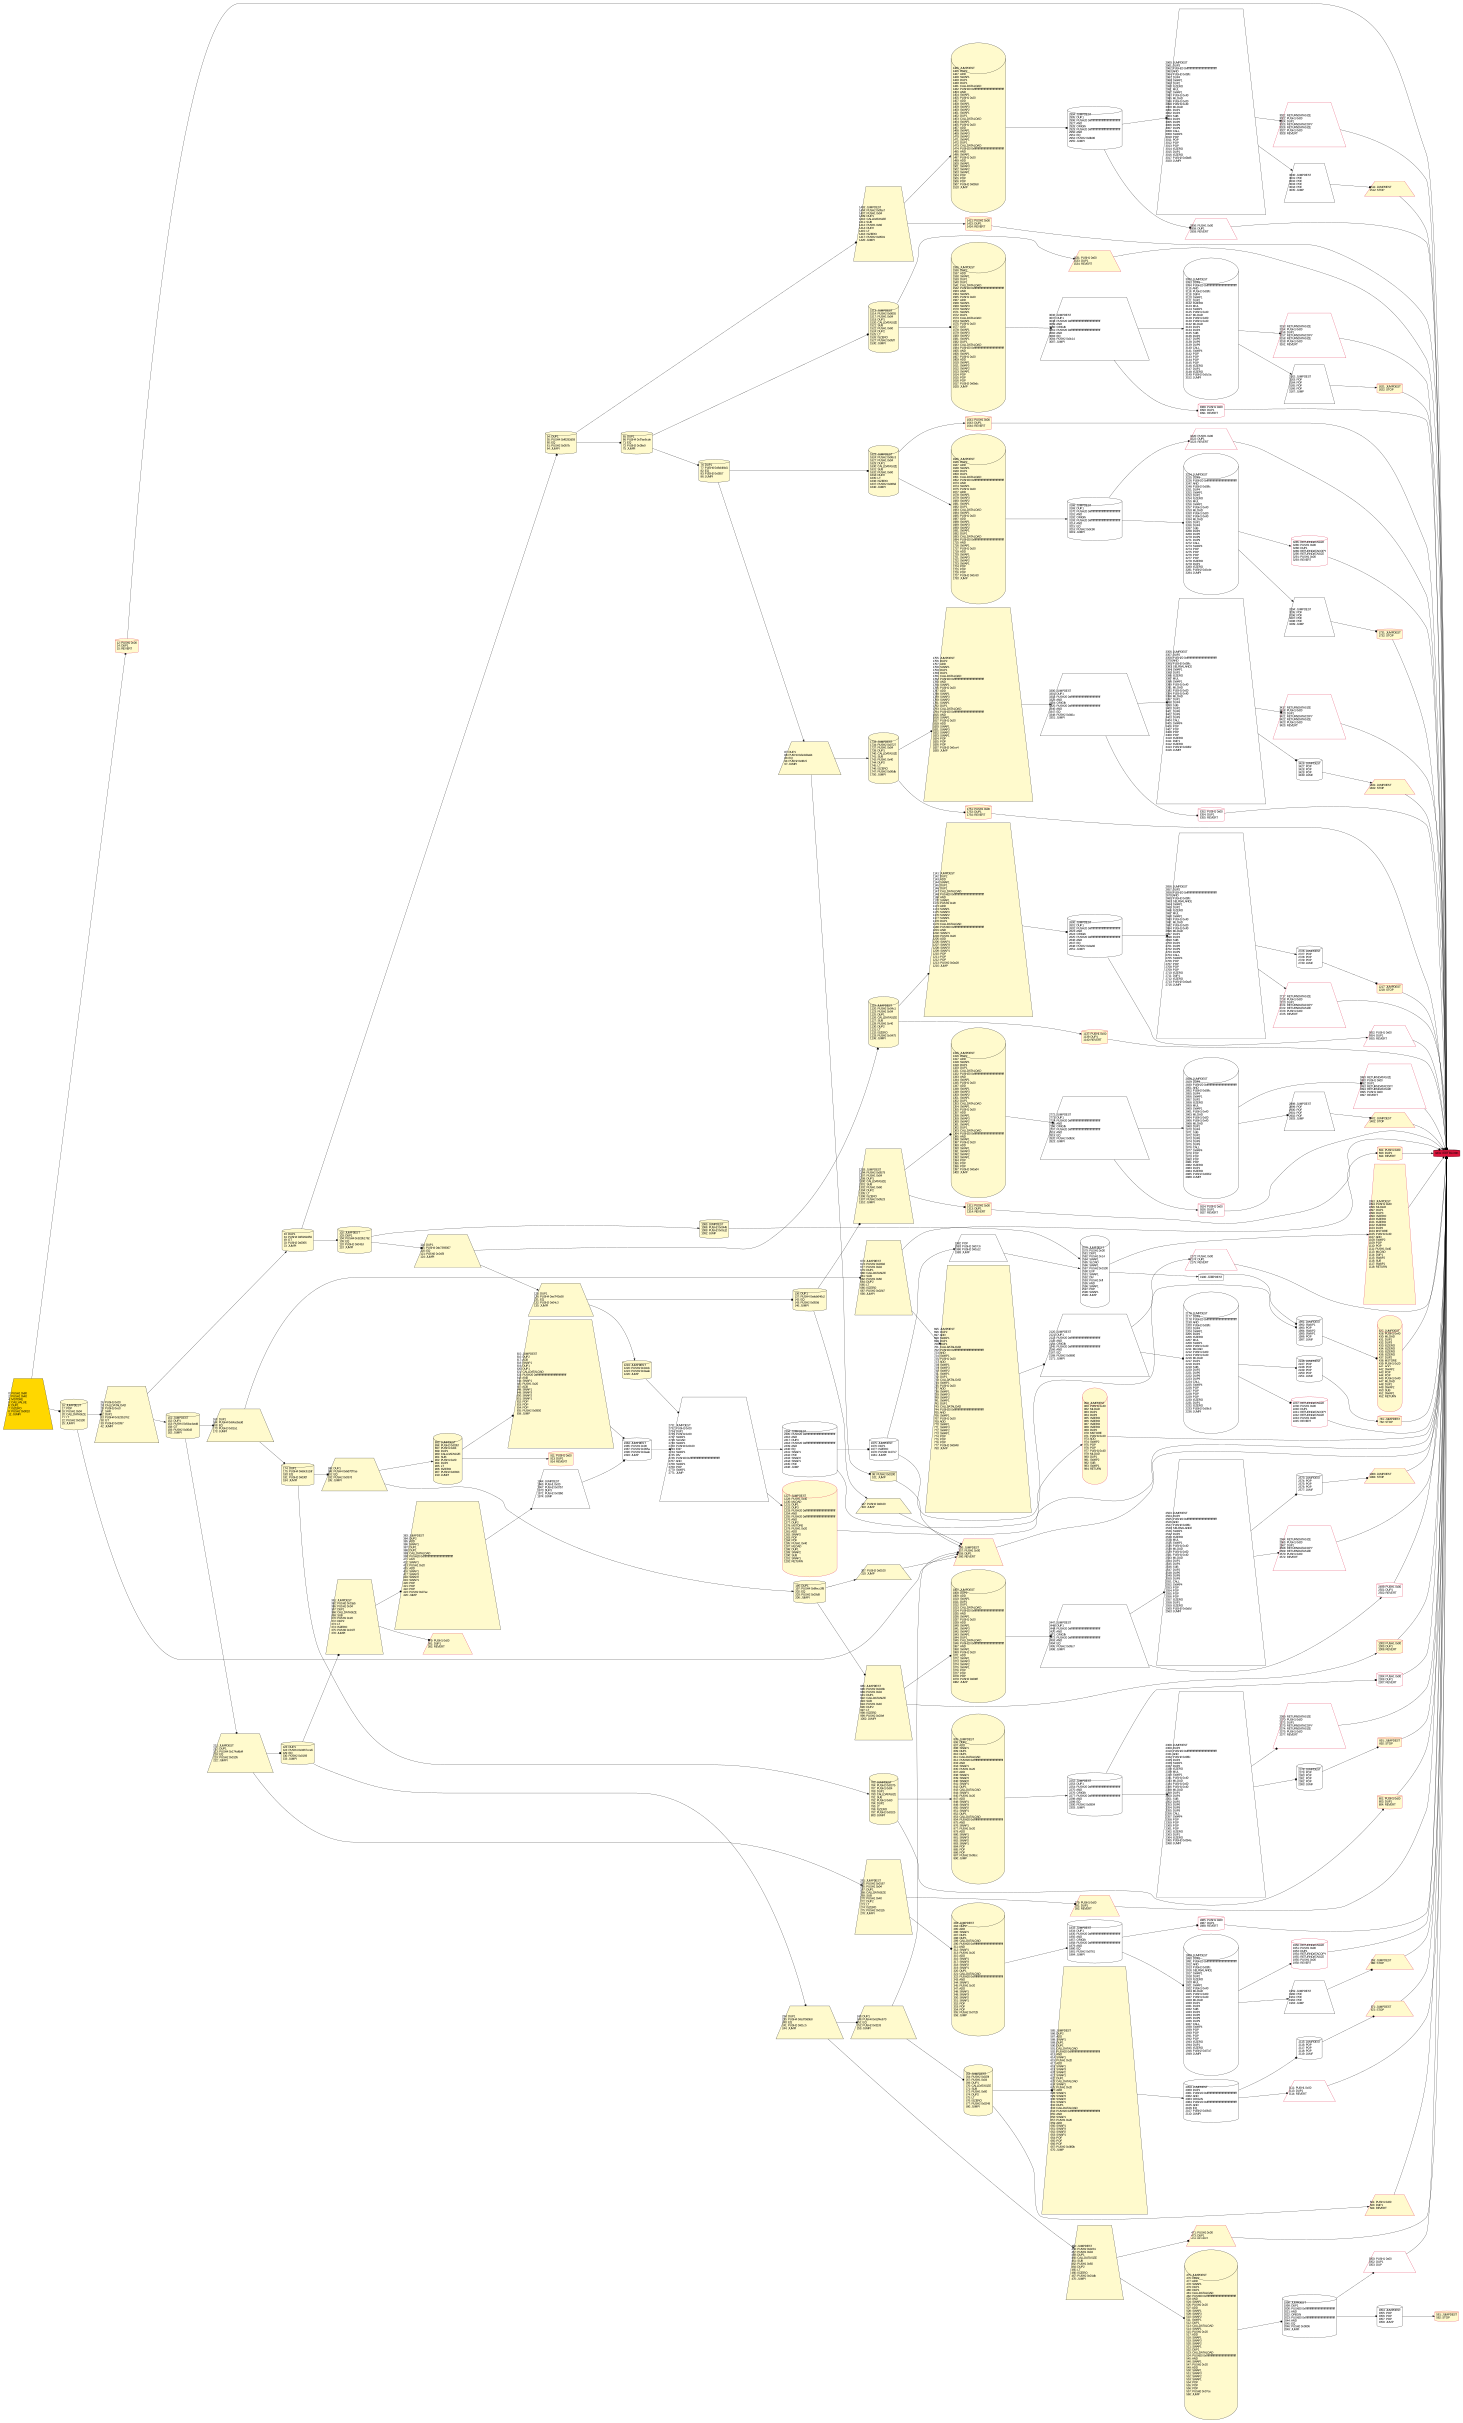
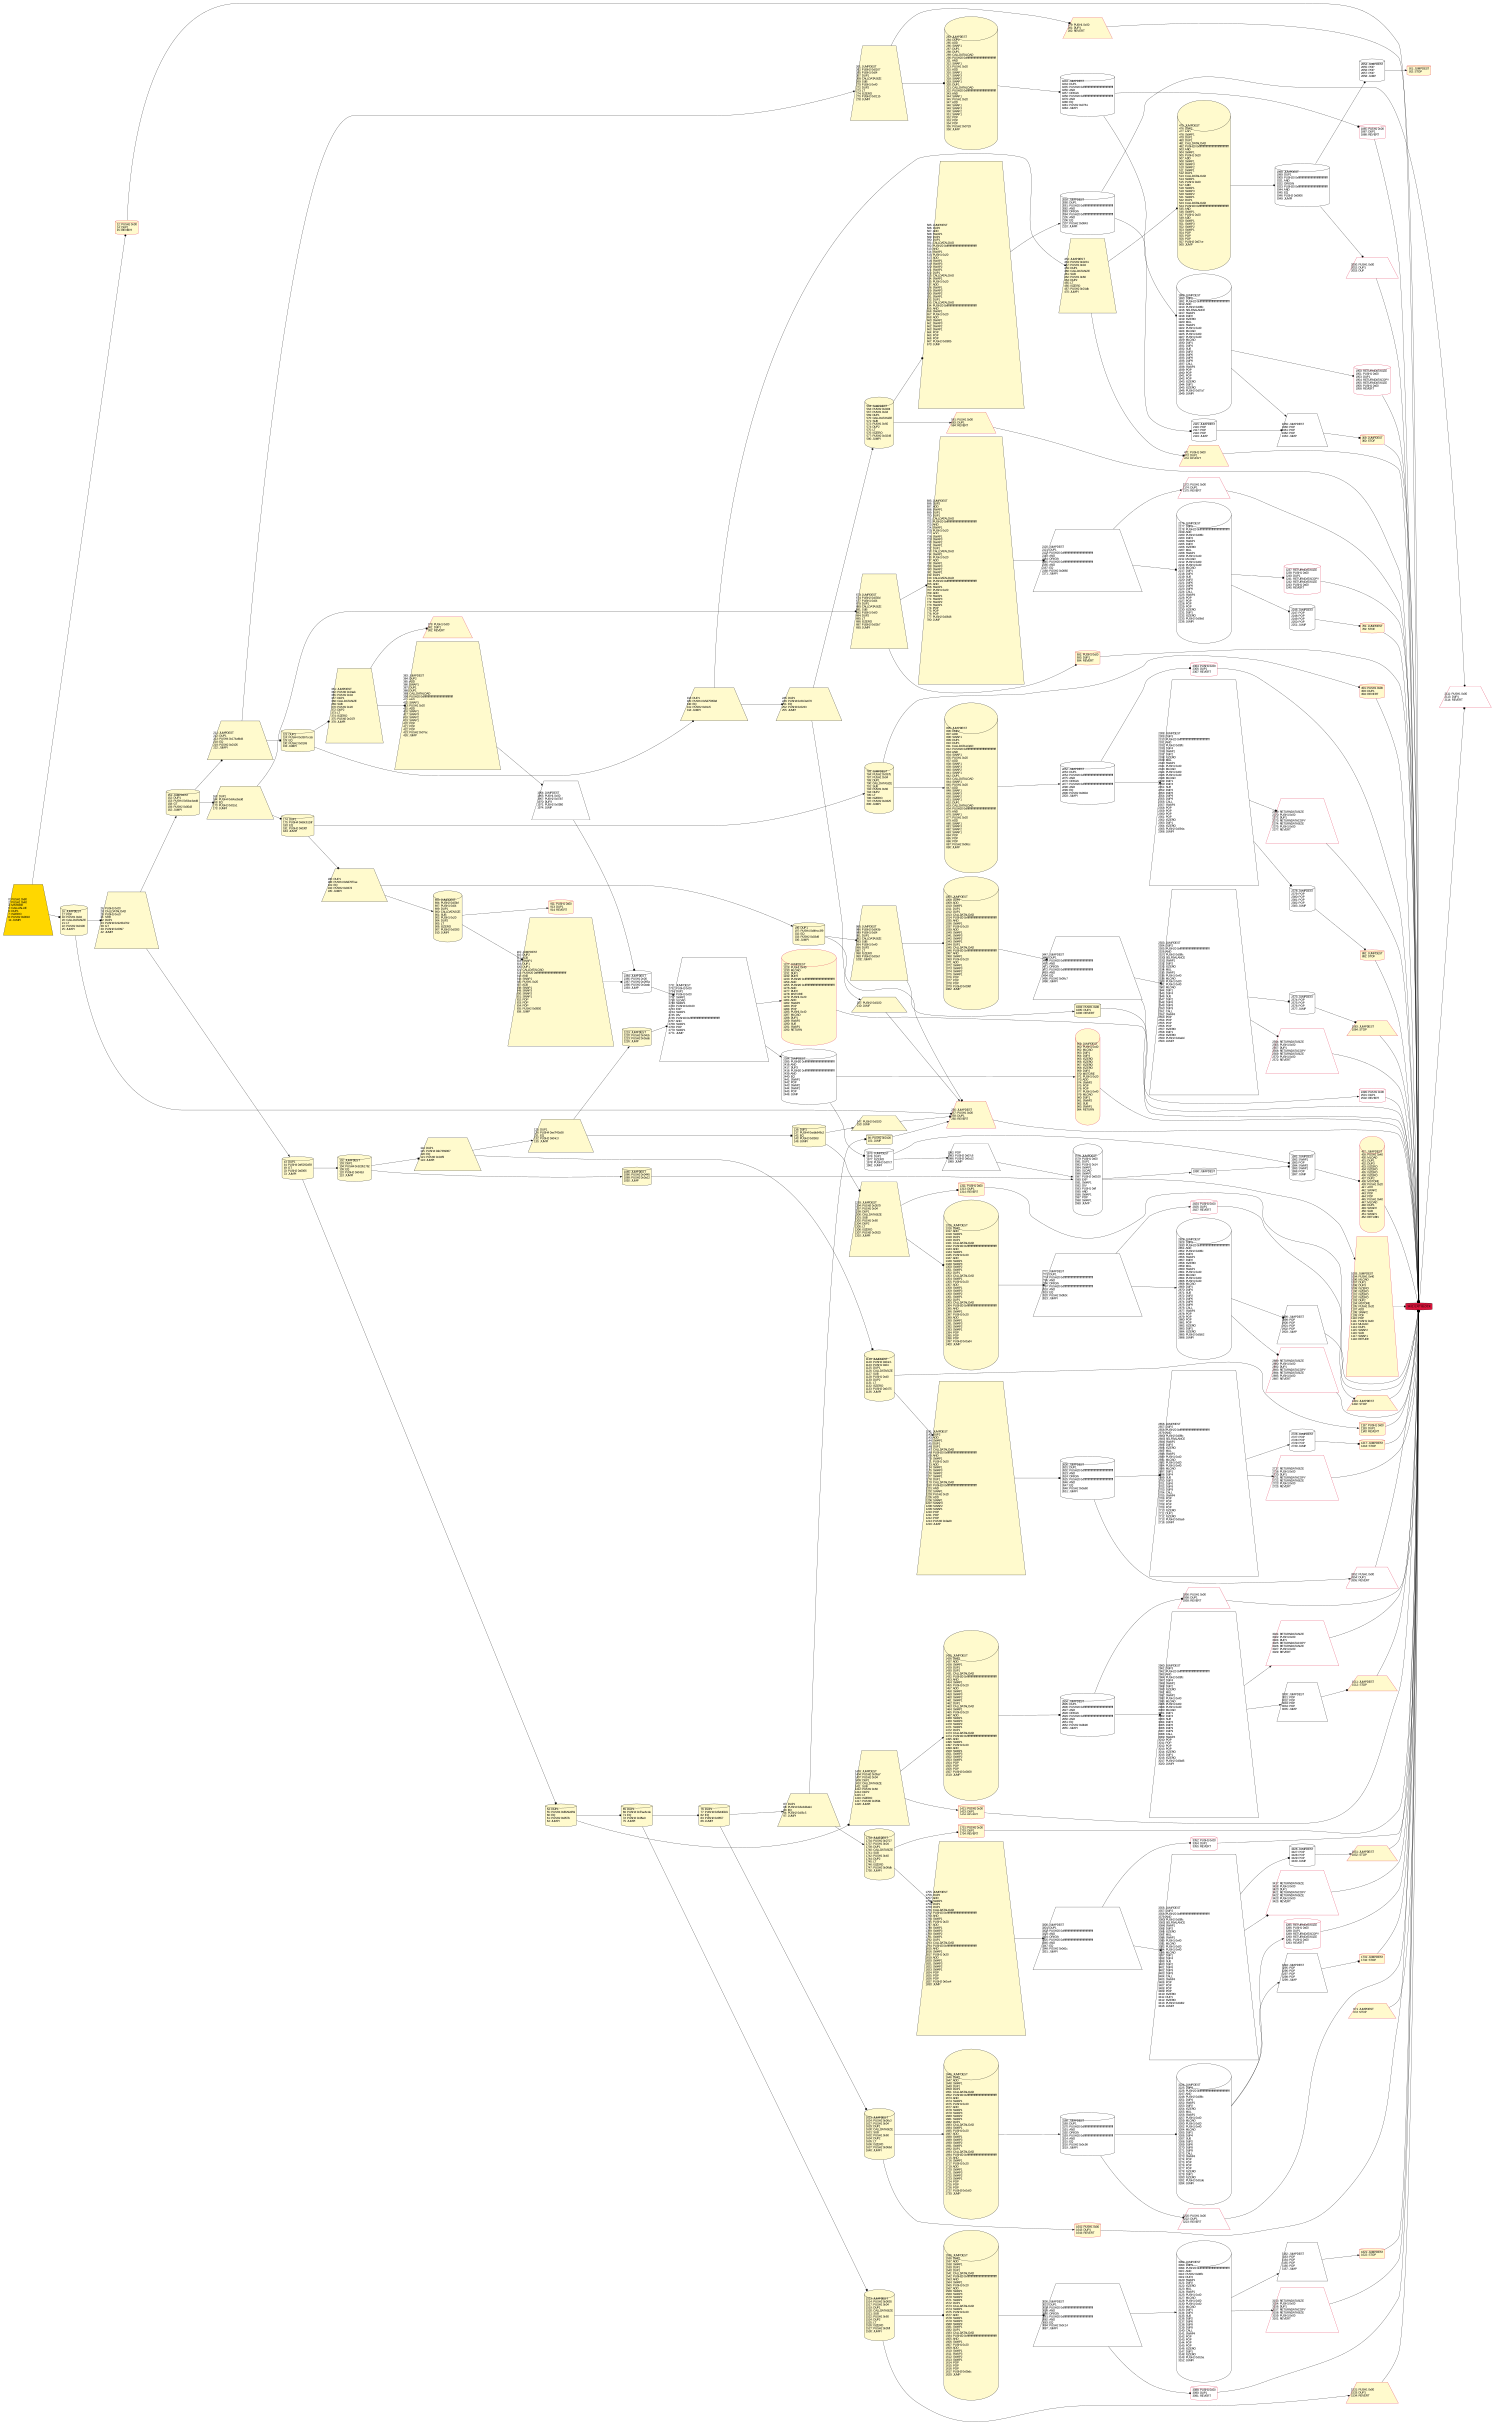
node "1003: PUSH1 0x00 1005: DUP1 1006: REVERT": color crimson -> black
edge "2111: PUSH1 0x00 2113: DUP1 2114: REVERT" -> "3431: EXIT BLOCK": reversed
node "359: JUMPDEST 360: STOP": shape trapezium -> cylinder
edge "2115: JUMPDEST 2116: POP 2117: POP 2118: POP 2119: JUMP" -> "671: JUMPDEST 672: STOP": now "2115: JUMPDEST 2116: POP 2117: POP 2118: POP 2119: JUMP" -> "1959: JUMPDEST 1960: POP 1961: POP 1962: POP 1963: JUMP"
